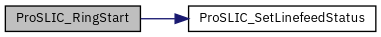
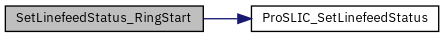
node "ProSLIC_RingStart": label "ProSLIC_RingStart" -> "SetLinefeedStatus_RingStart"
